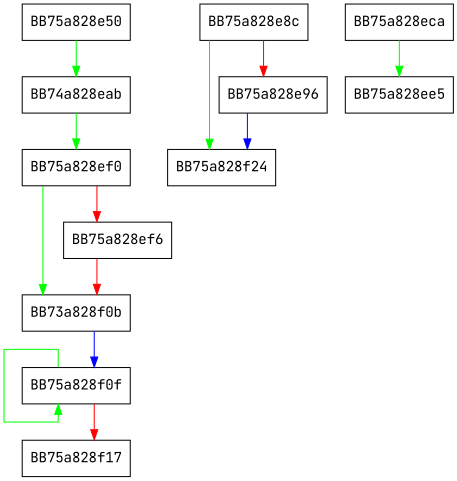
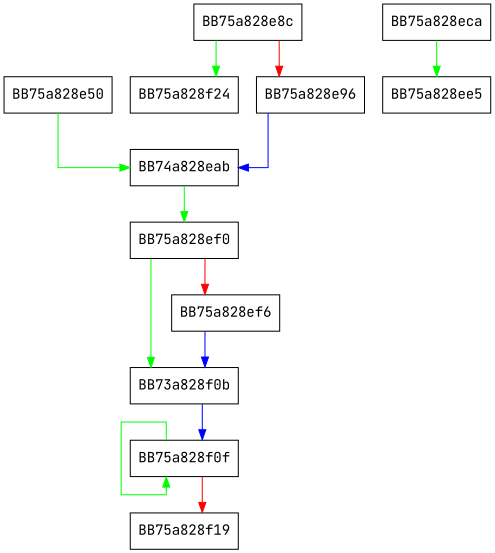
edge "BB75a828e96" -> "BB75a828f24": now "BB75a828e96" -> "BB74a828eab"
edge "BB75a828ef6" -> "BB73a828f0b": color red -> blue
node "BB75a828f17": label "BB75a828f17" -> "BB75a828f19"
